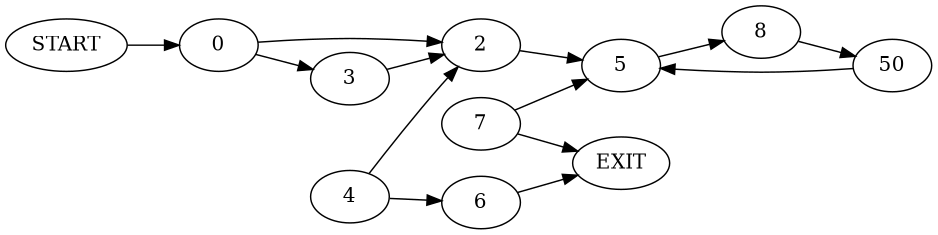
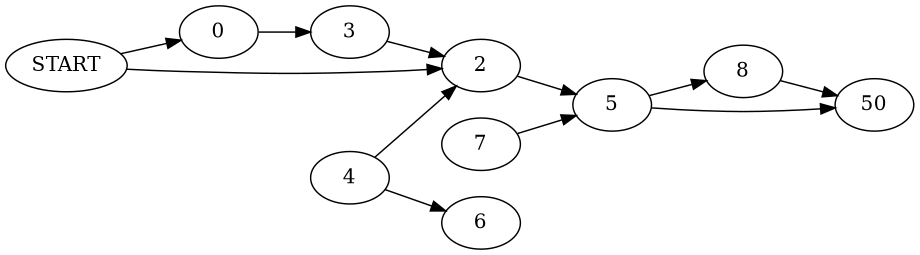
edge "0" -> "2": now "START" -> "2"
edge "50" -> "5": reversed
node "EXIT": removed
